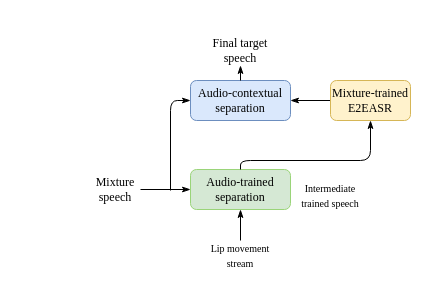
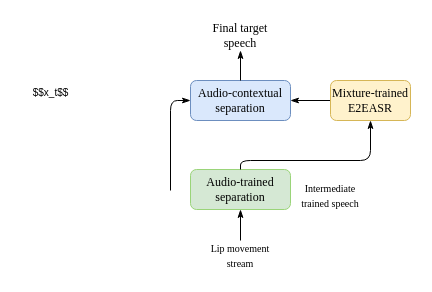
node "Final target speech": moved (241, 51) -> (241, 36)
node "$$x_t$$": added
node "Mixture speech": removed
edge "Mixture speech" -> "Audio-trained separation": removed
